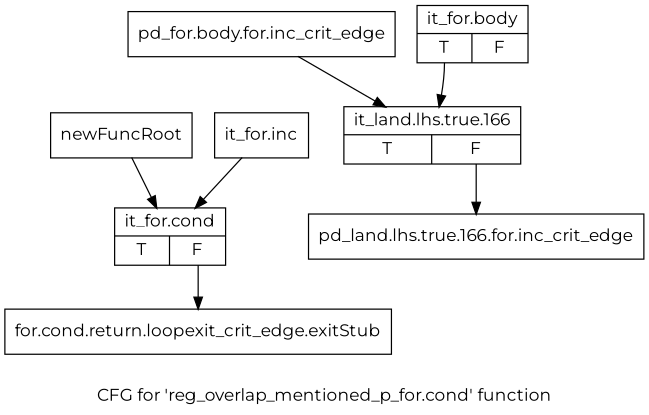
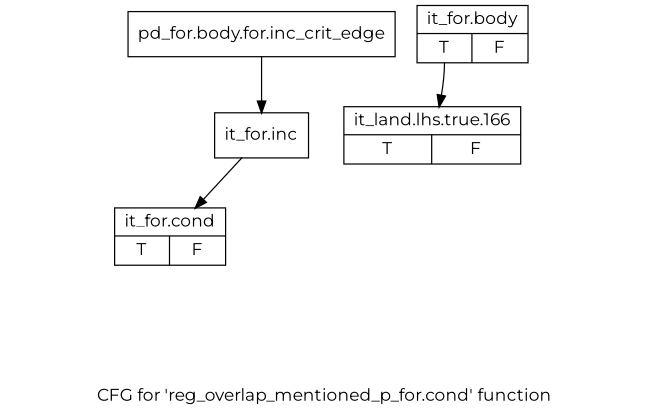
edge "pd_for.body.for.inc_crit_edge" -> "it_land.lhs.true.166": now "pd_for.body.for.inc_crit_edge" -> "it_for.inc"
node "newFuncRoot": removed
node "pd_land.lhs.true.166.for.inc_crit_edge": removed
node "for.cond.return.loopexit_crit_edge.exitStub": removed
